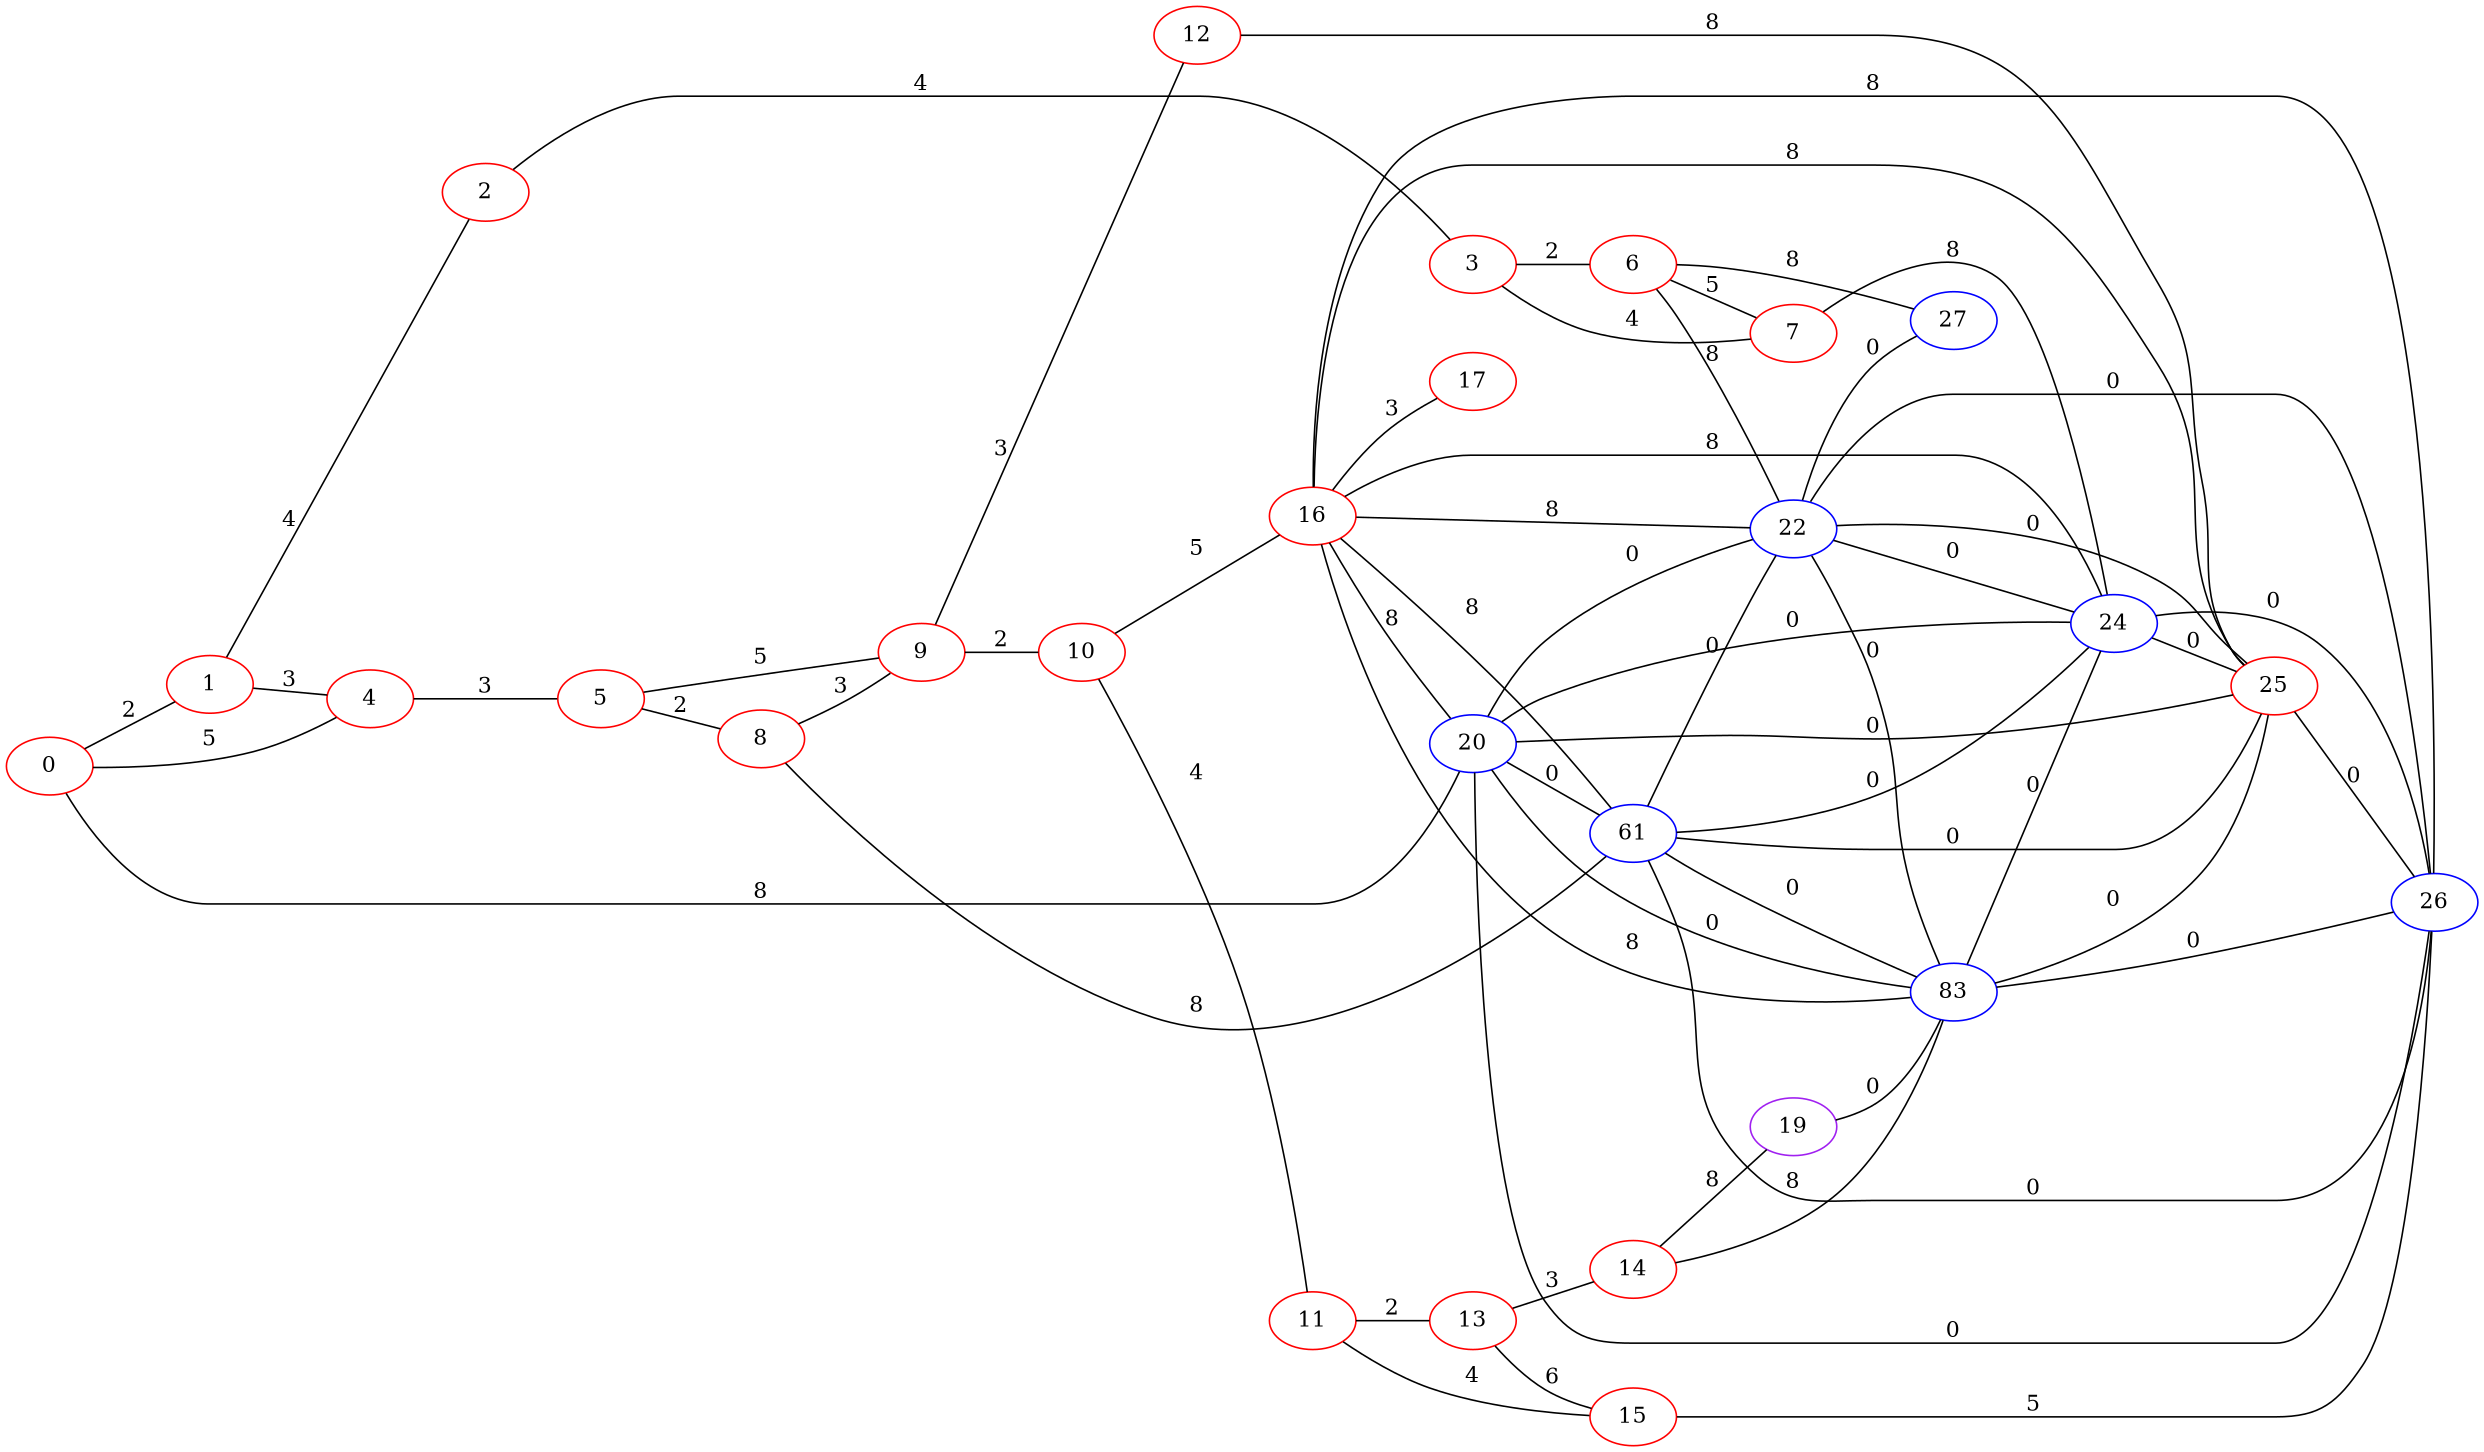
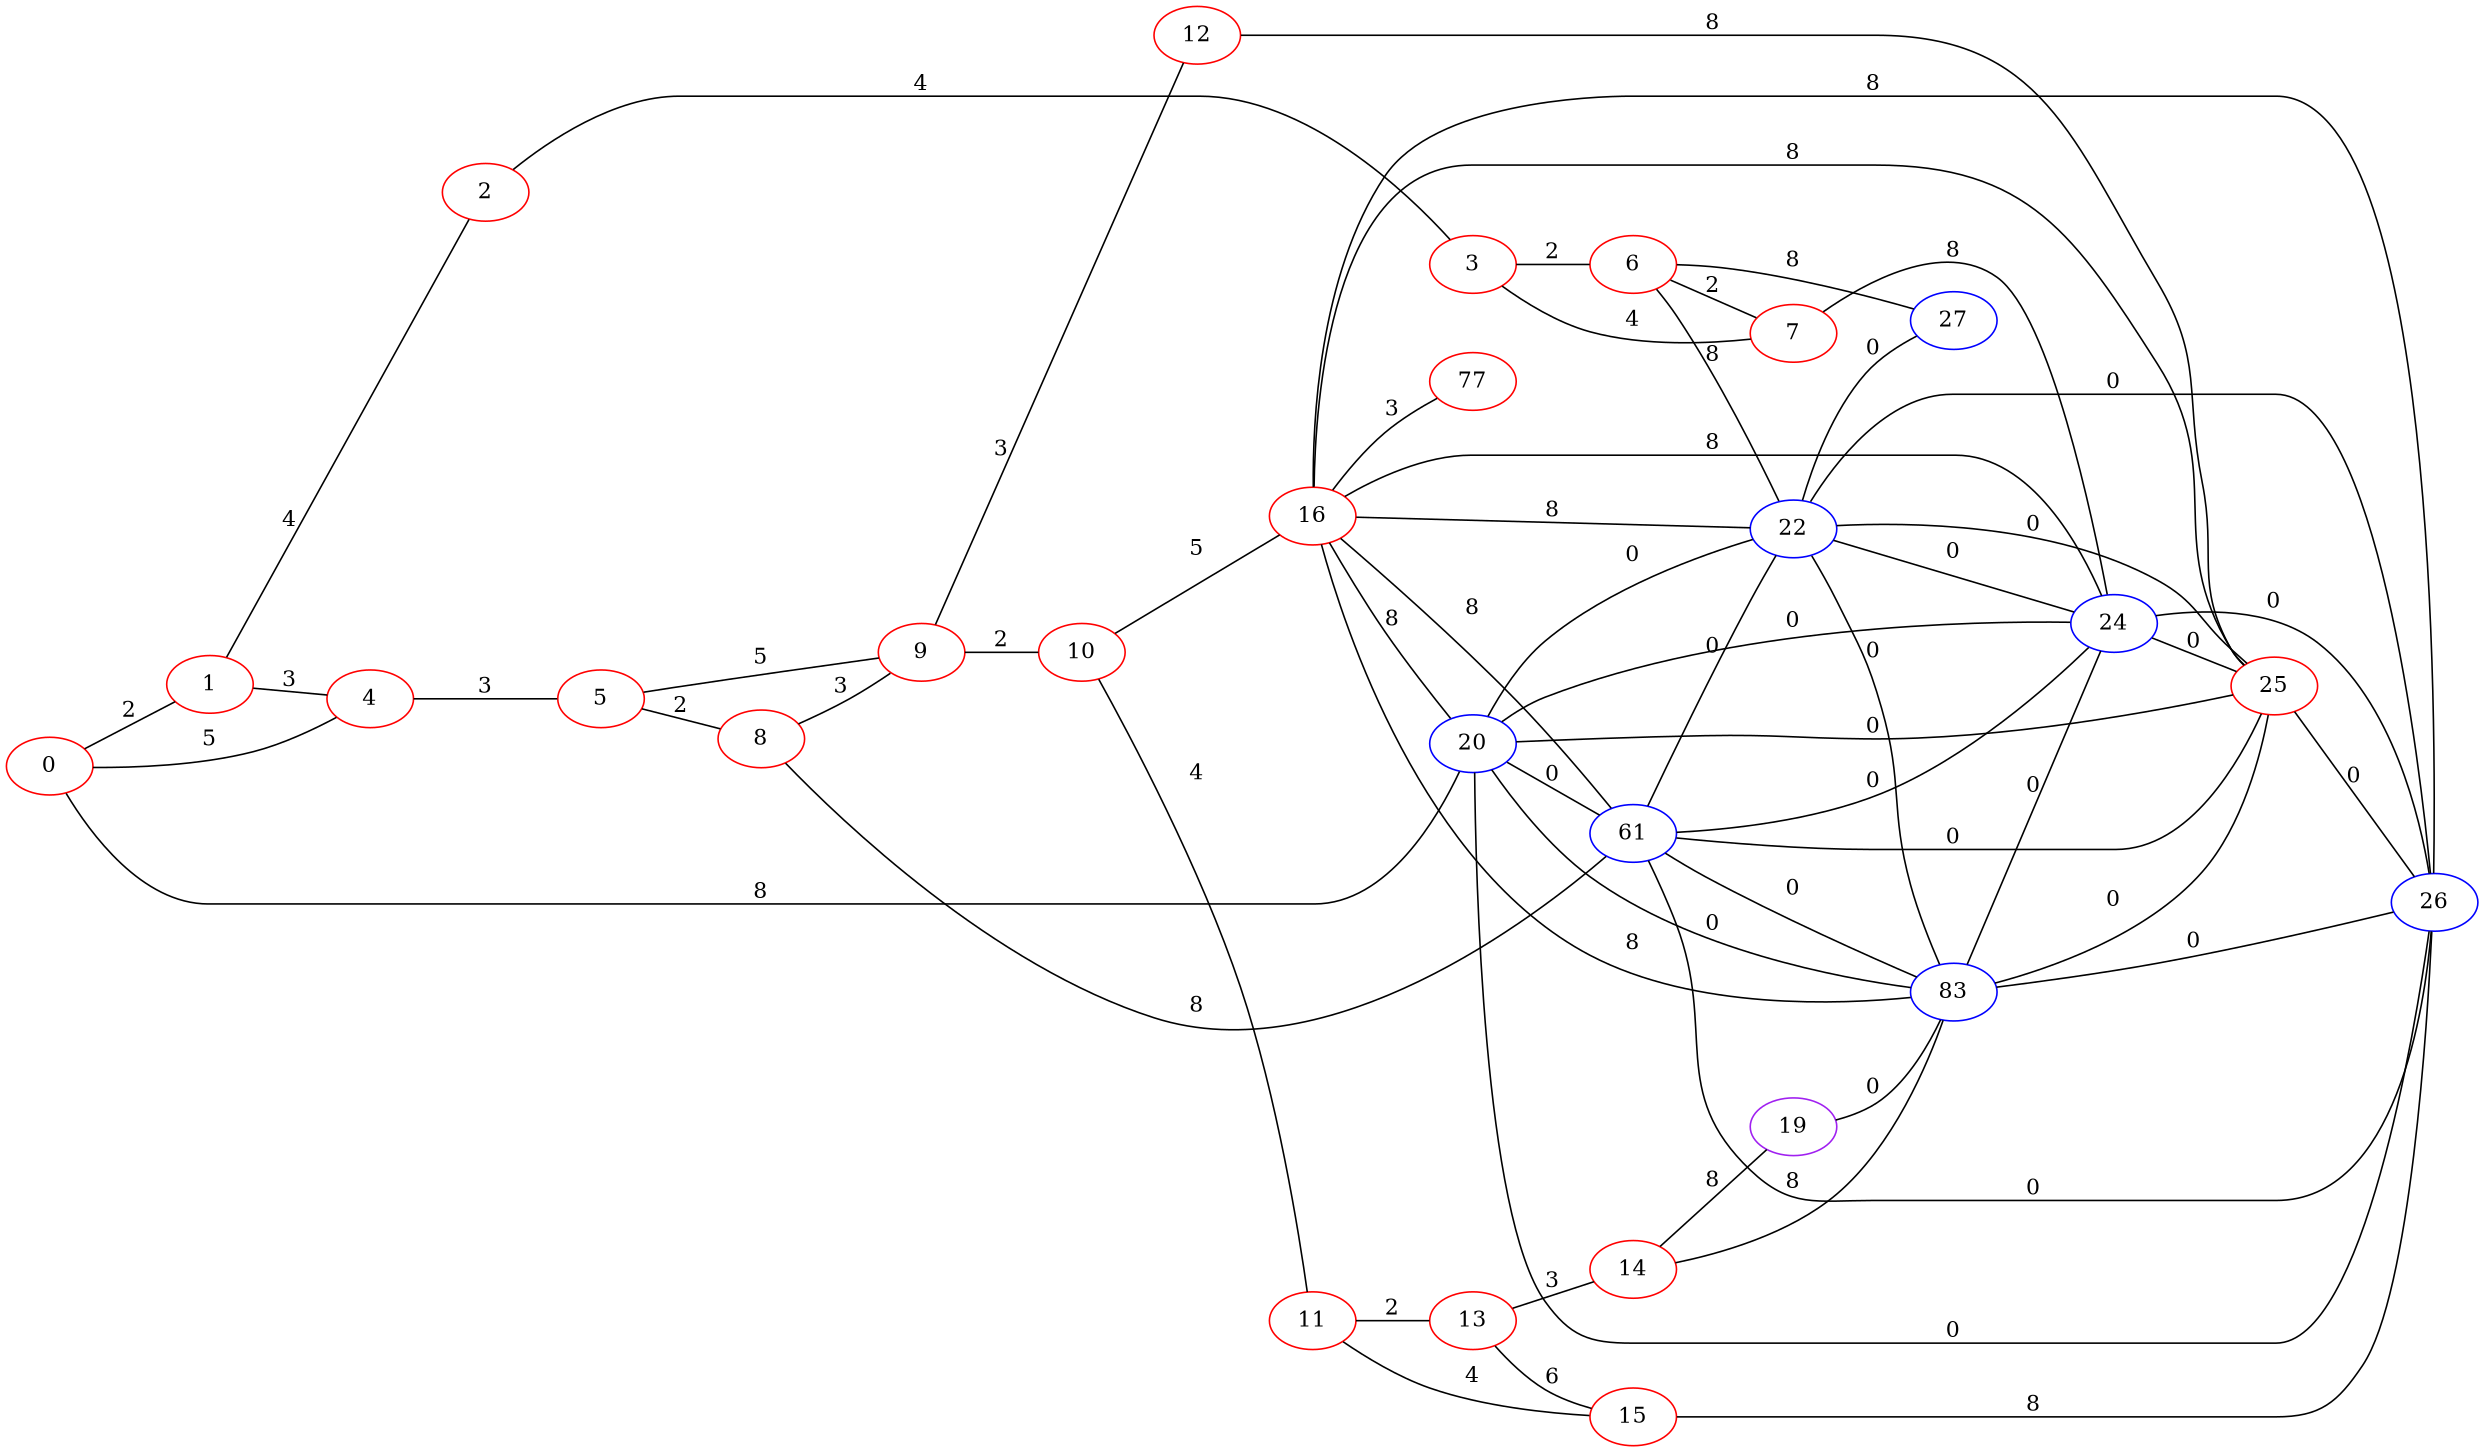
edge "6" -- "7": label "5" -> "2"
node "17": label "17" -> "77"
edge "26" -- "15": label "5" -> "8"
